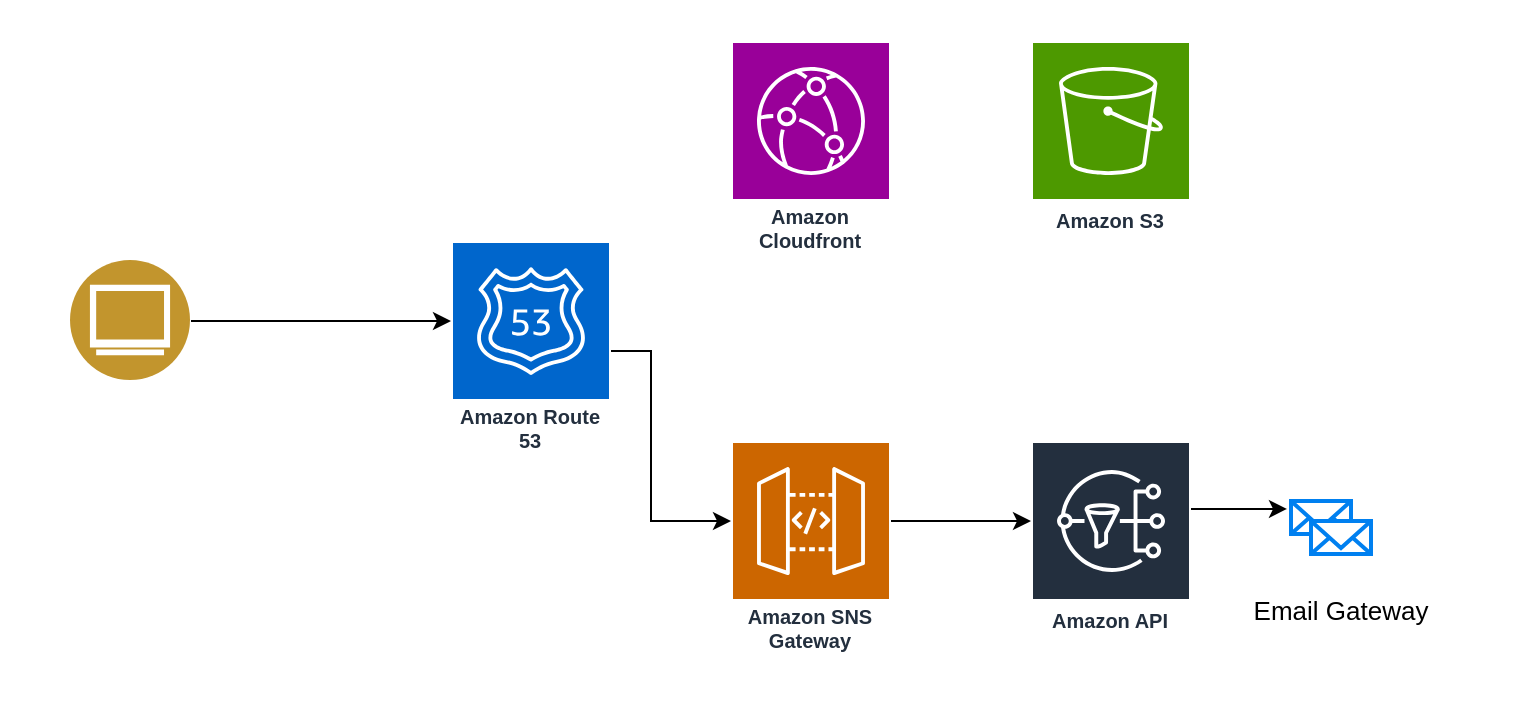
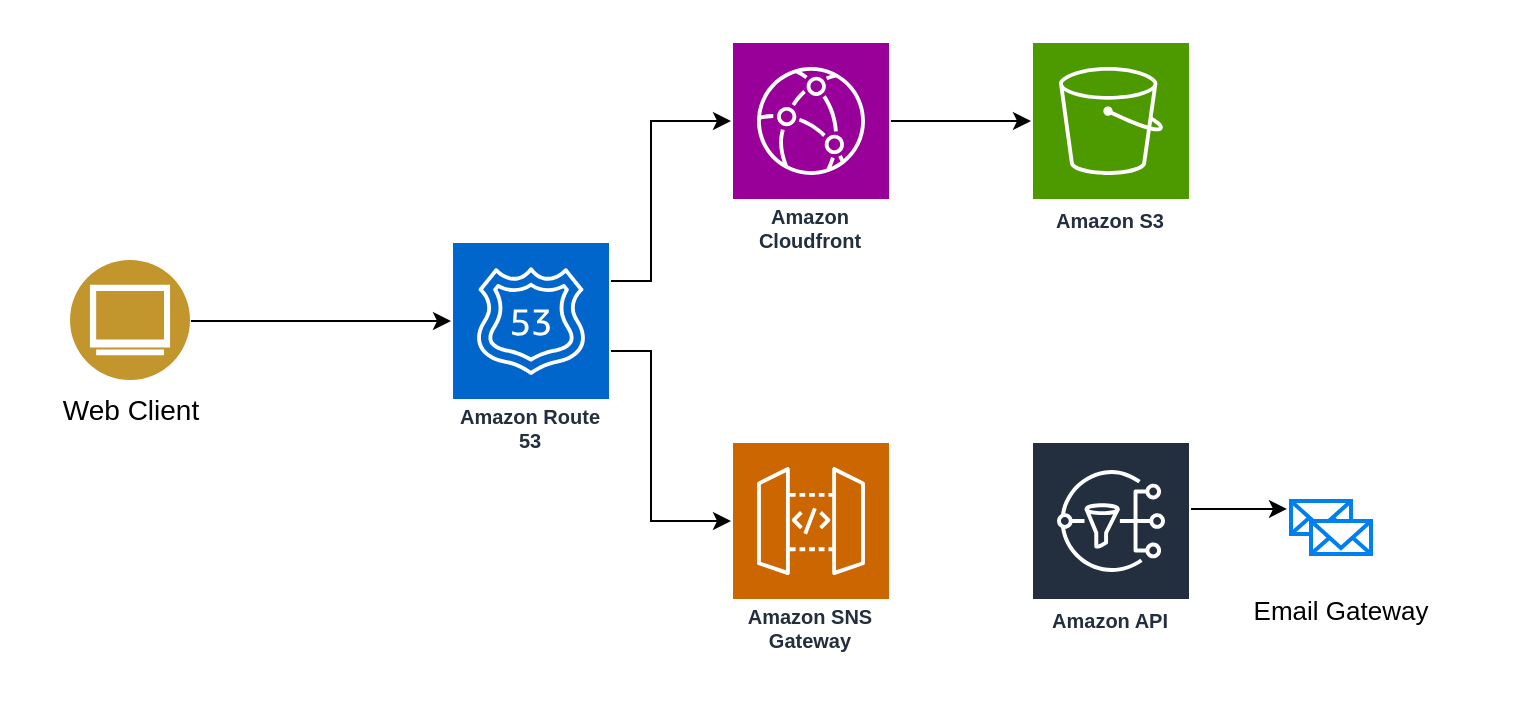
edge "Amazon Cloudfront" -> "Amazon S3": added
edge "Amazon Route 53" -> "Amazon Cloudfront": added
node "Web Client": added
edge "Amazon SNS Gateway" -> "Amazon API": removed
